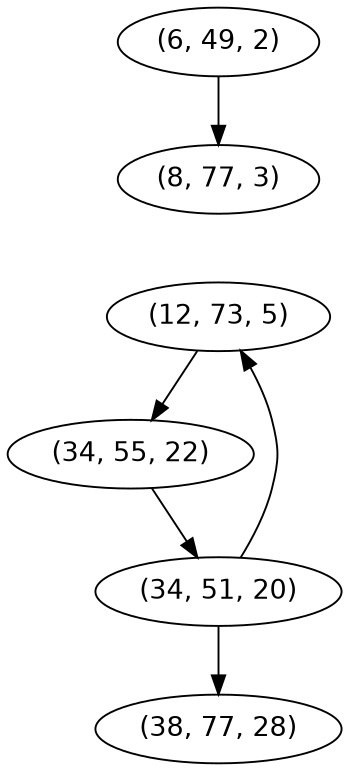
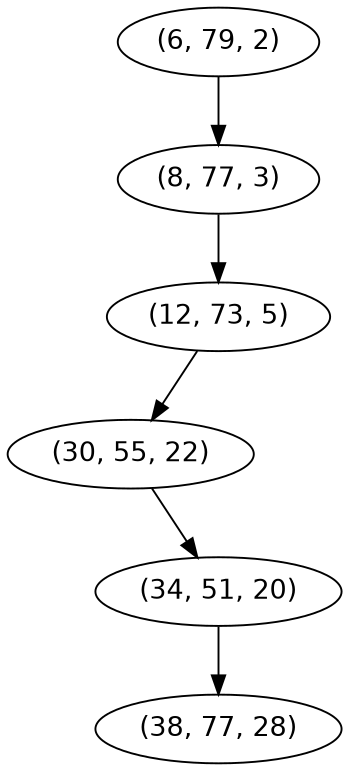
node "(6, 49, 2)": label "(6, 49, 2)" -> "(6, 79, 2)"
node "(34, 55, 22)": label "(34, 55, 22)" -> "(30, 55, 22)"
edge "(34, 51, 20)" -> "(12, 73, 5)": now "(8, 77, 3)" -> "(12, 73, 5)"
